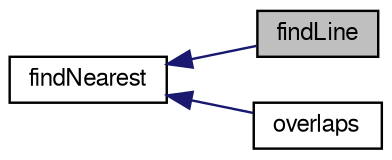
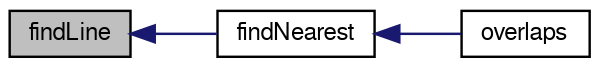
edge "findLine" -> "findNearest": reversed
